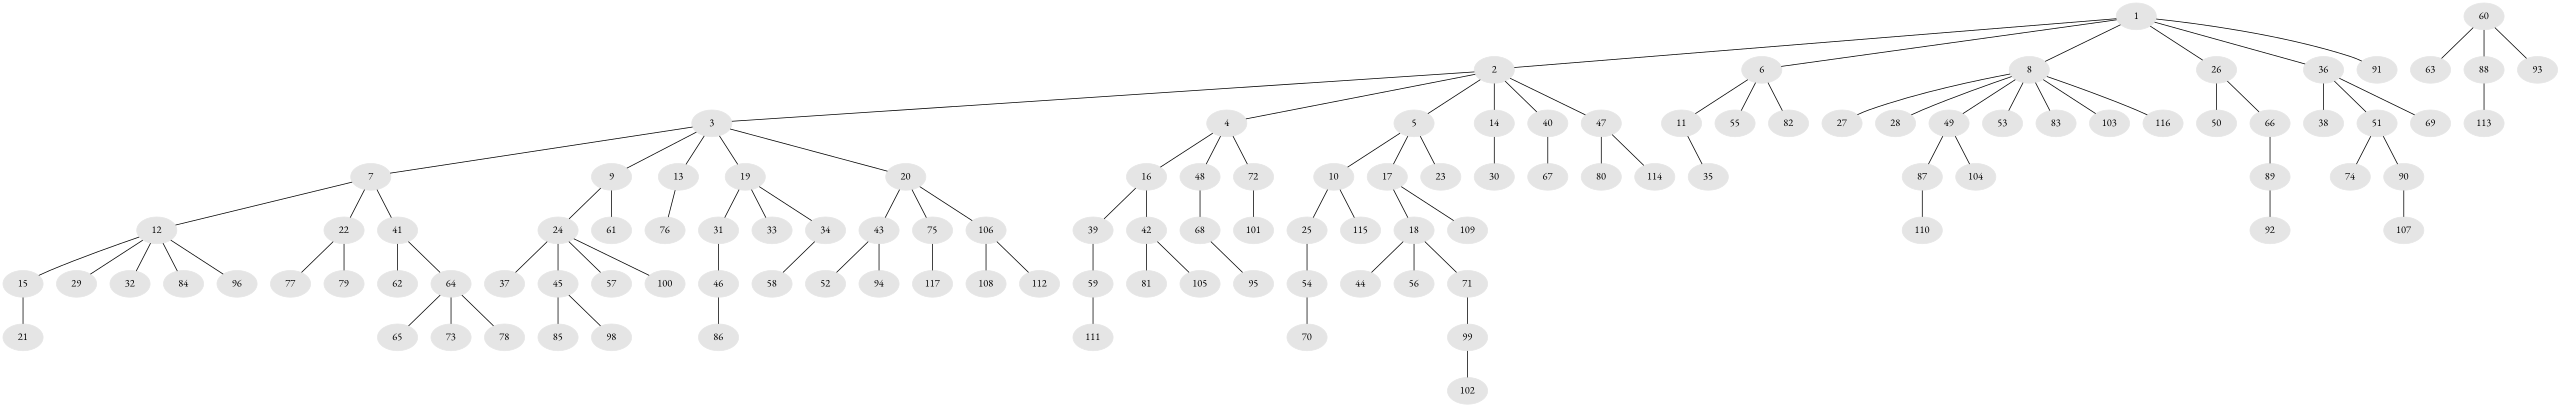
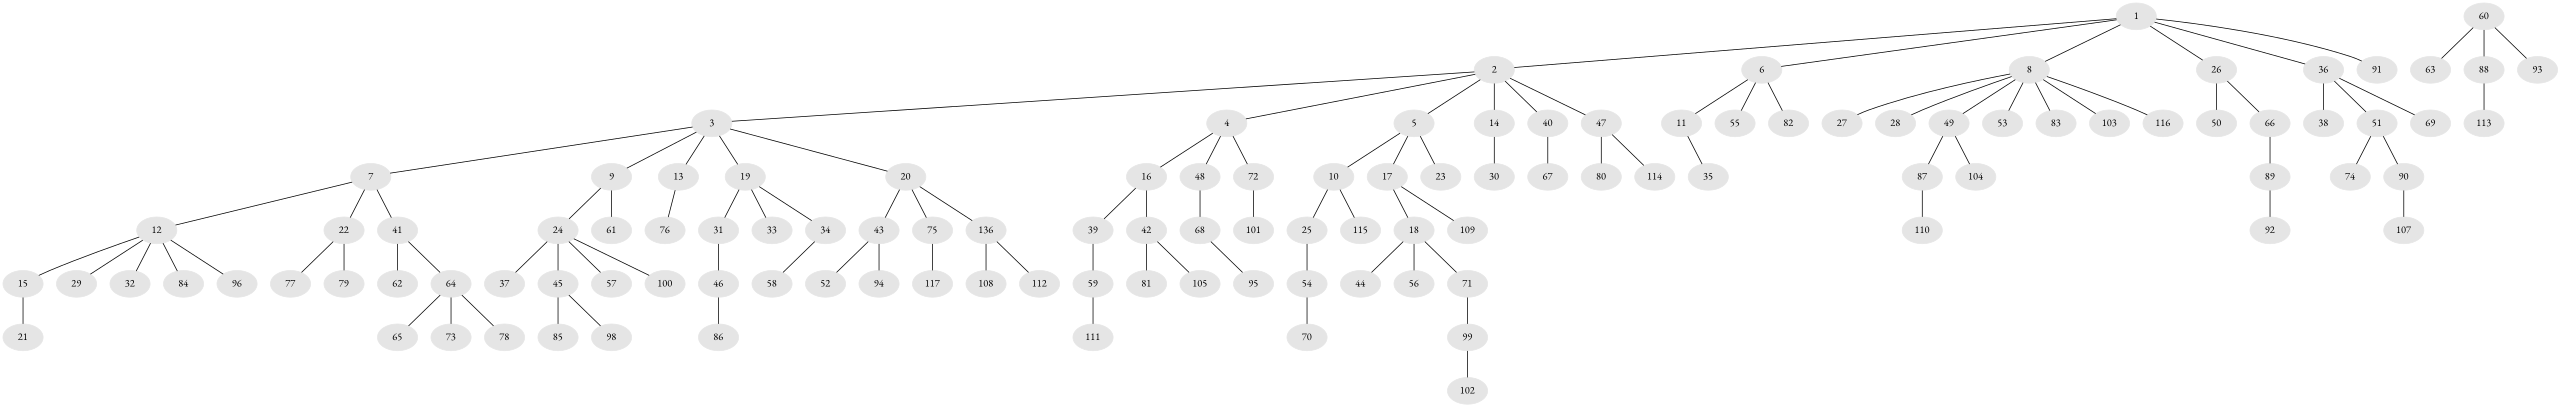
node "106": label "106" -> "136"
